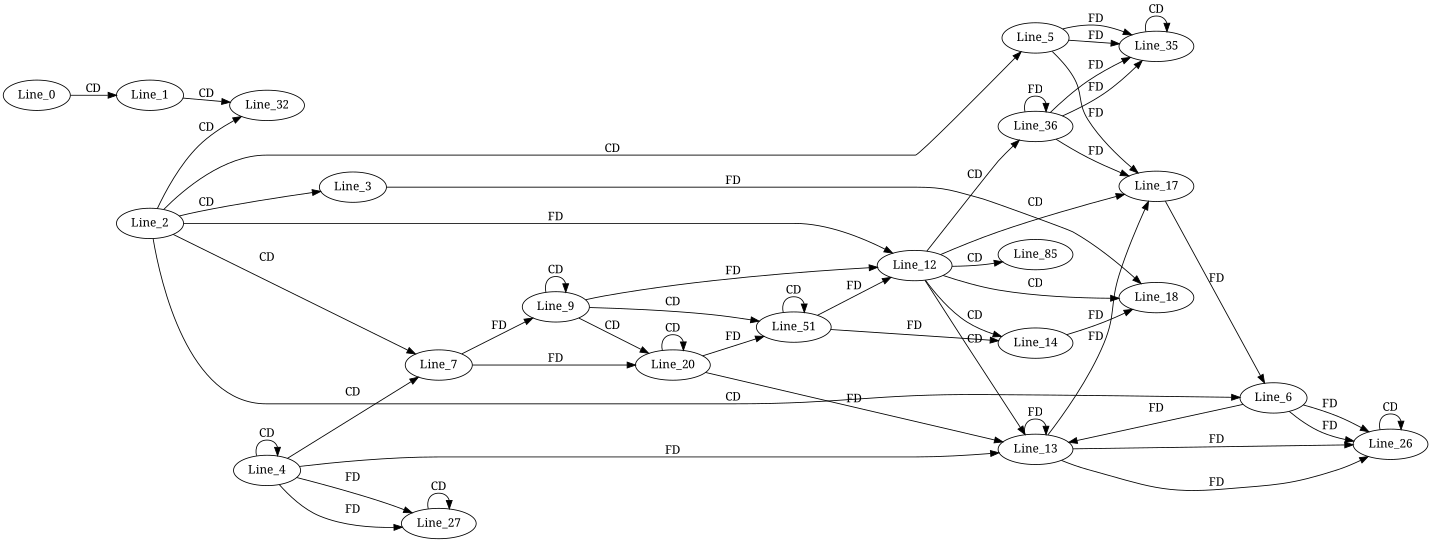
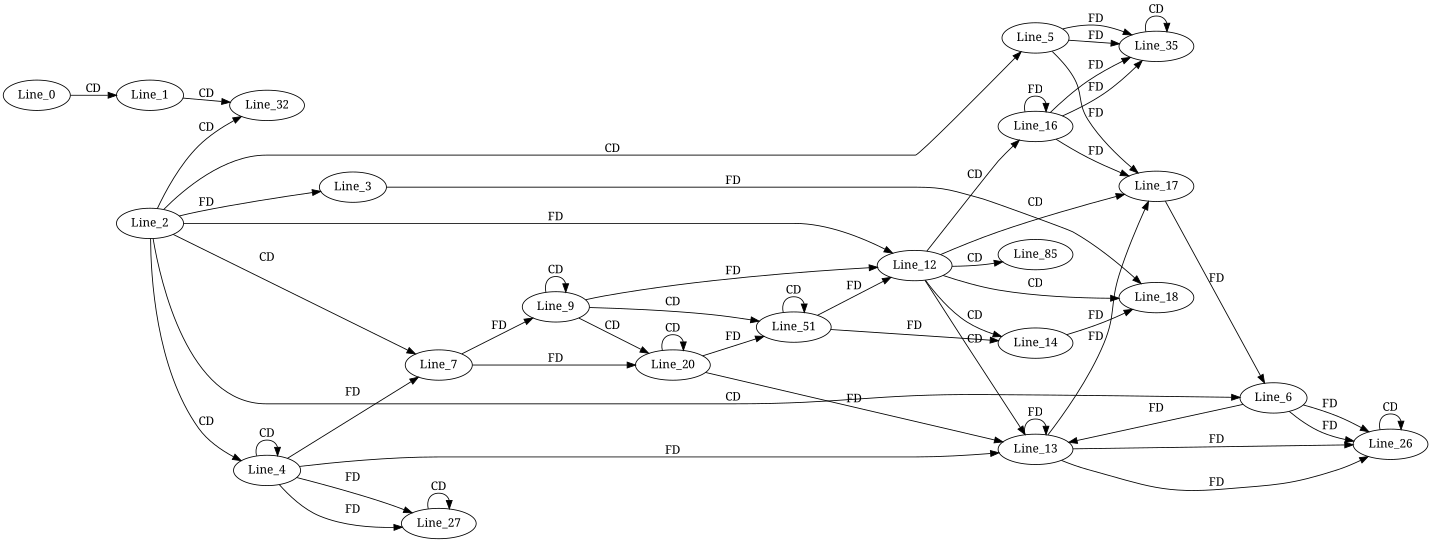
node "Line_36": label "Line_36" -> "Line_16"
edge "Line_2" -> "Line_3": label "CD" -> "FD"
edge "Line_2" -> "Line_4": added, label "CD"
edge "Line_4" -> "Line_7": label "CD" -> "FD"
